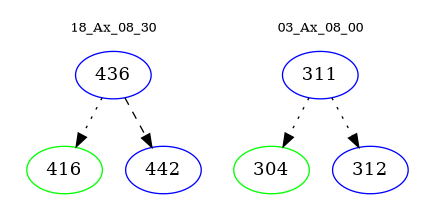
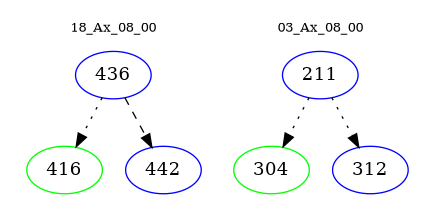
cluster "18_Ax_08_30": label "18_Ax_08_30" -> "18_Ax_08_00"
node "311": label "311" -> "211"
